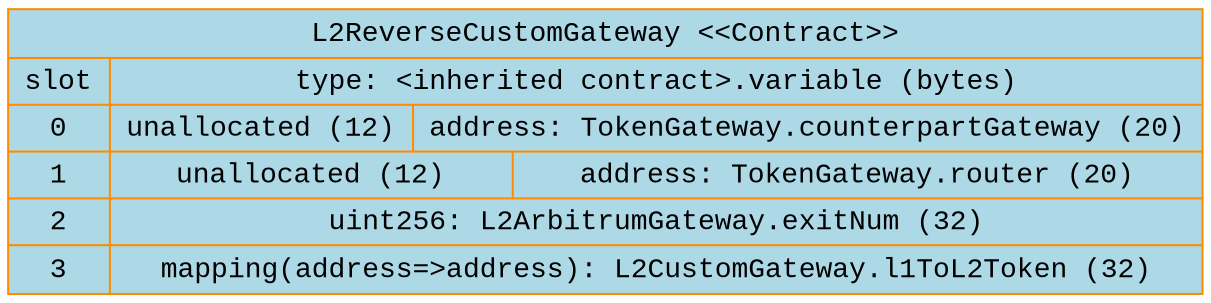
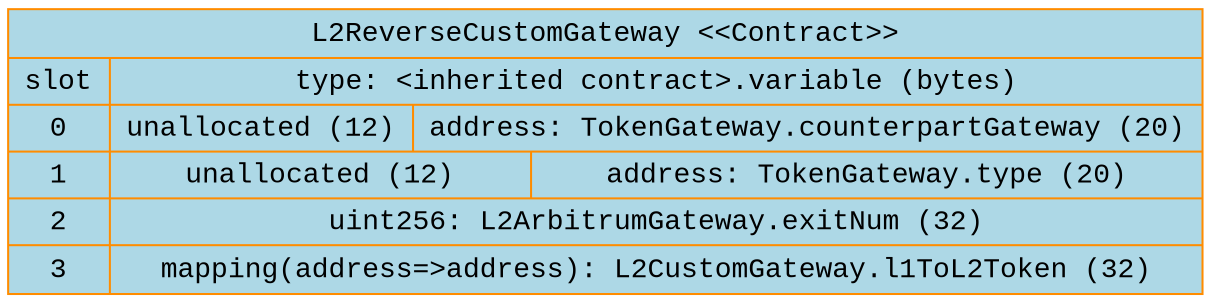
node "L2ReverseCustomGateway <<Contract>>": text "address: TokenGateway.router (20)" -> "address: TokenGateway.type (20)"
